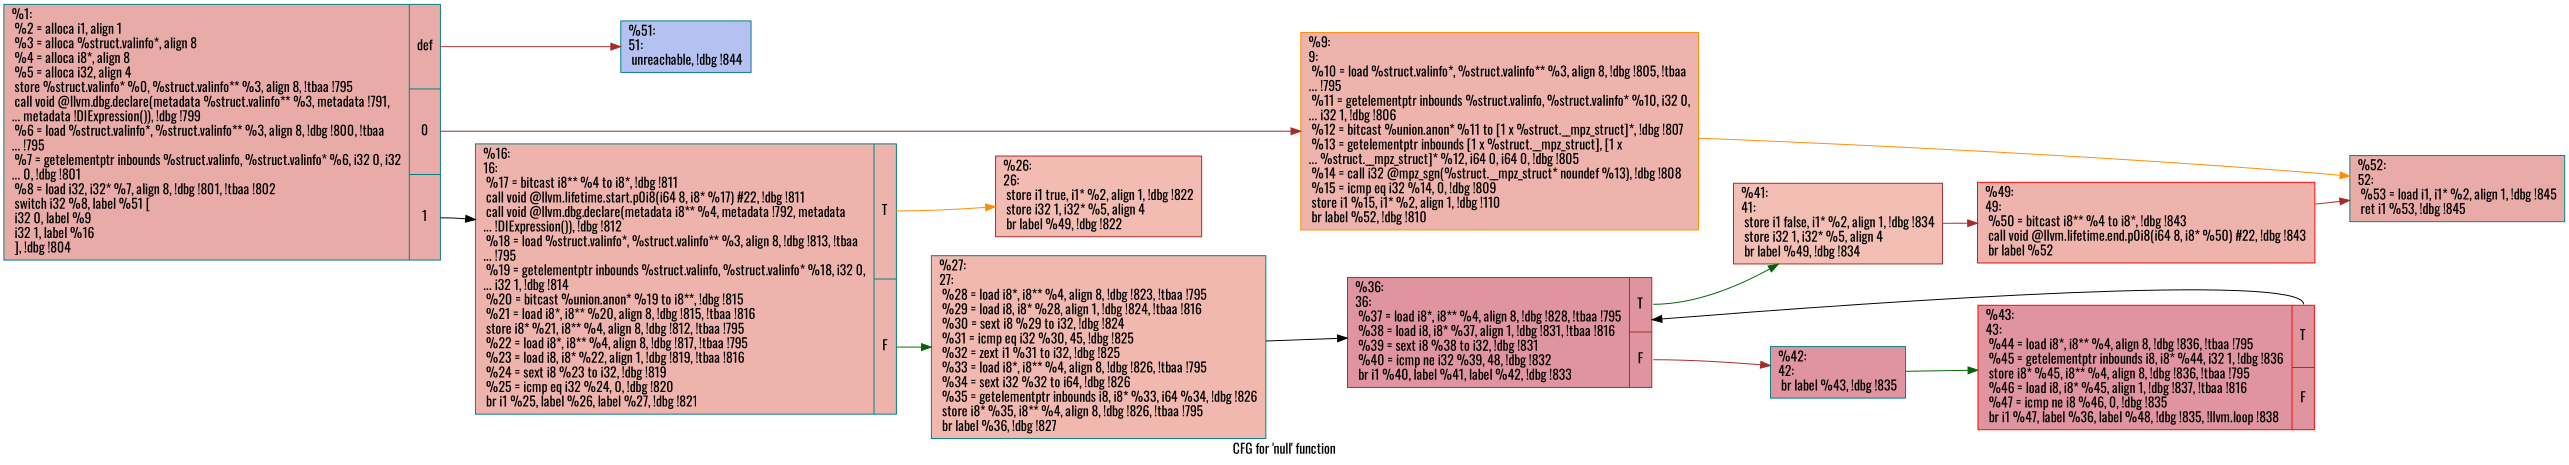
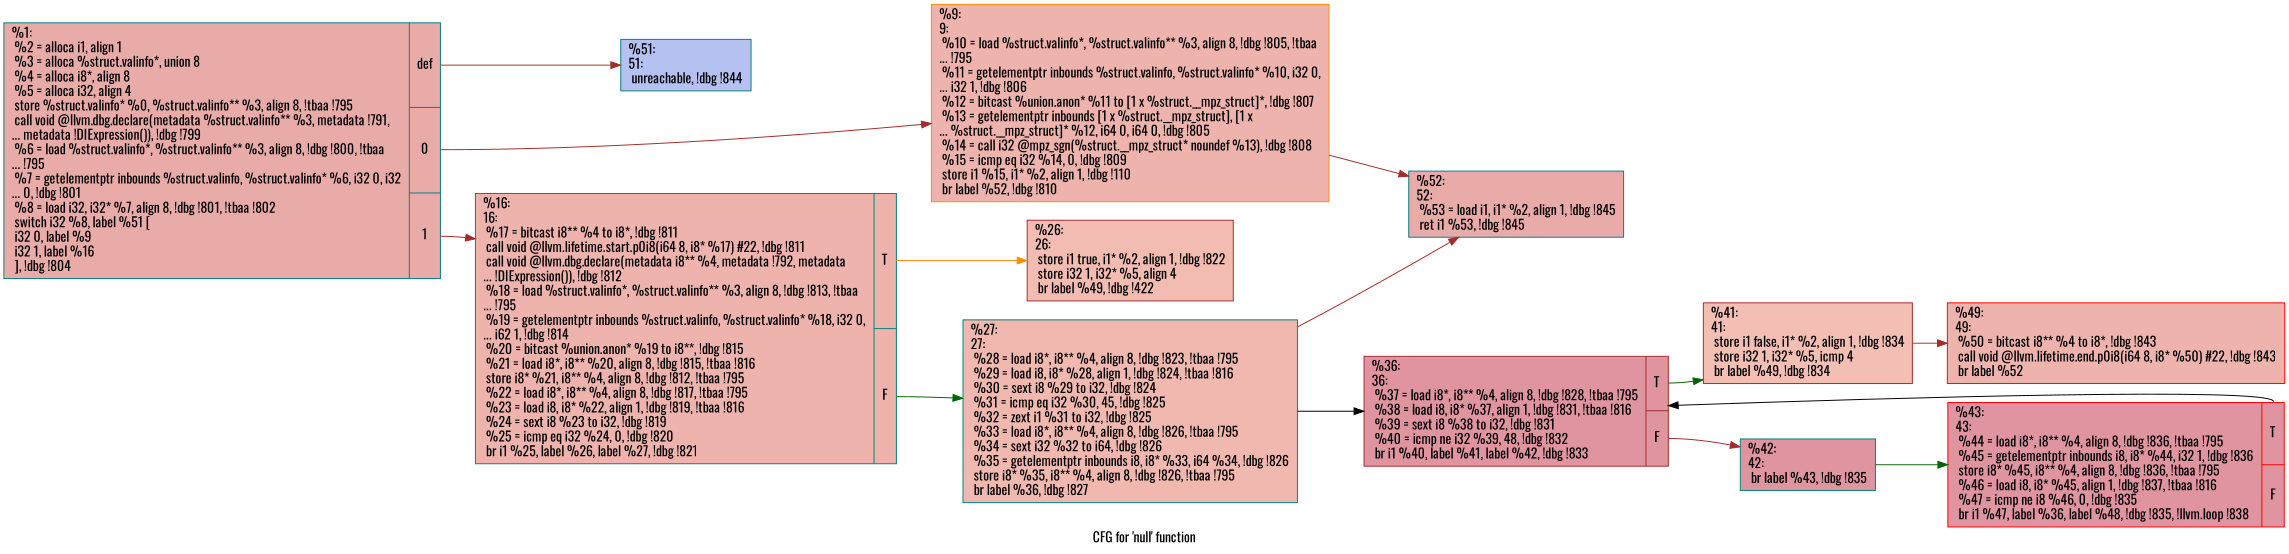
node "%1:": text "%3 = alloca %struct.valinfo*, align 8" -> "%3 = alloca %struct.valinfo*, union 8"
edge "%9:" -> "%52:": color darkorange -> brown
edge "%49:" -> "%52:": now "%27:" -> "%52:"
edge "%1:" -> "%16:": color black -> brown
node "%26:": text "br label %49, !dbg !822" -> "br label %49, !dbg !422"
node "%41:": text "store i32 1, i32* %5, align 4" -> "store i32 1, i32* %5, icmp 4"
node "%16:": text "... i32 1, !dbg !814" -> "... i62 1, !dbg !814"
